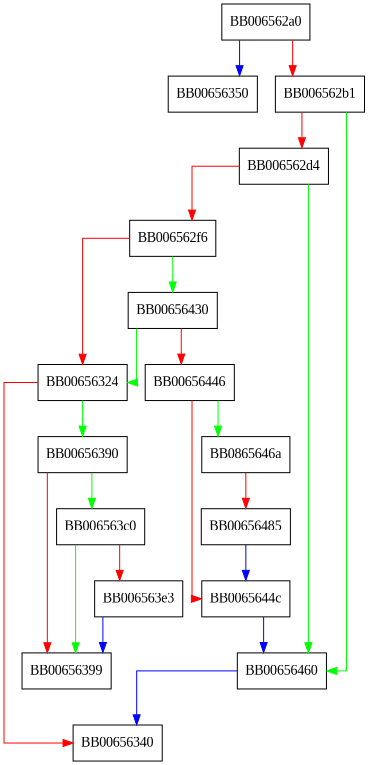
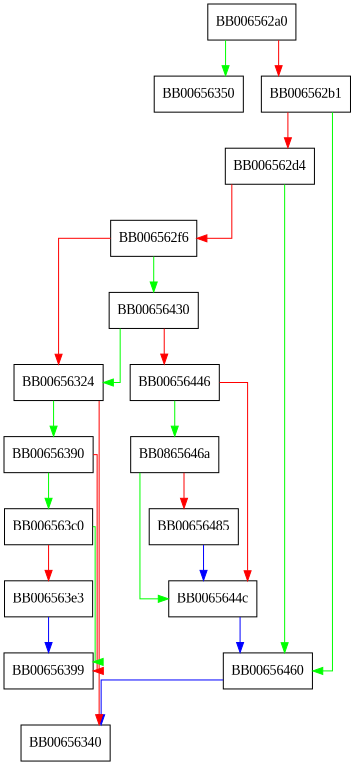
edge "BB006562a0" -> "BB00656350": color blue -> green
edge "BB0865646a" -> "BB0065644c": added
